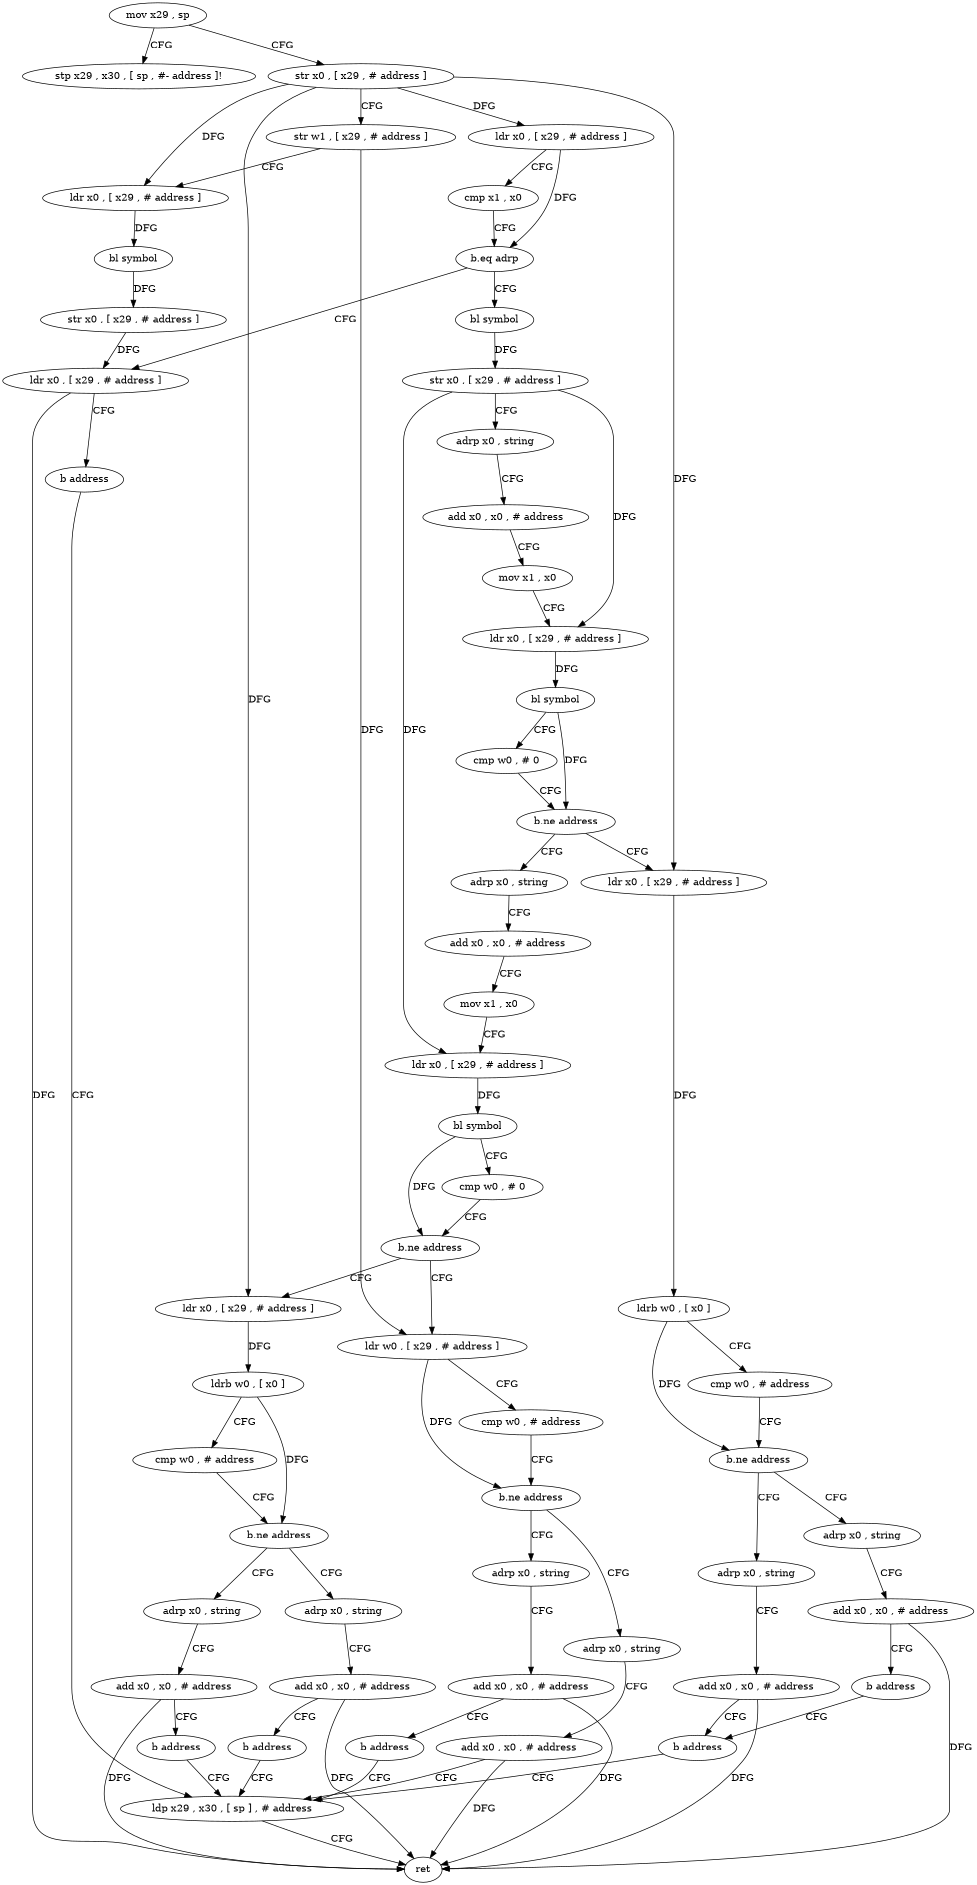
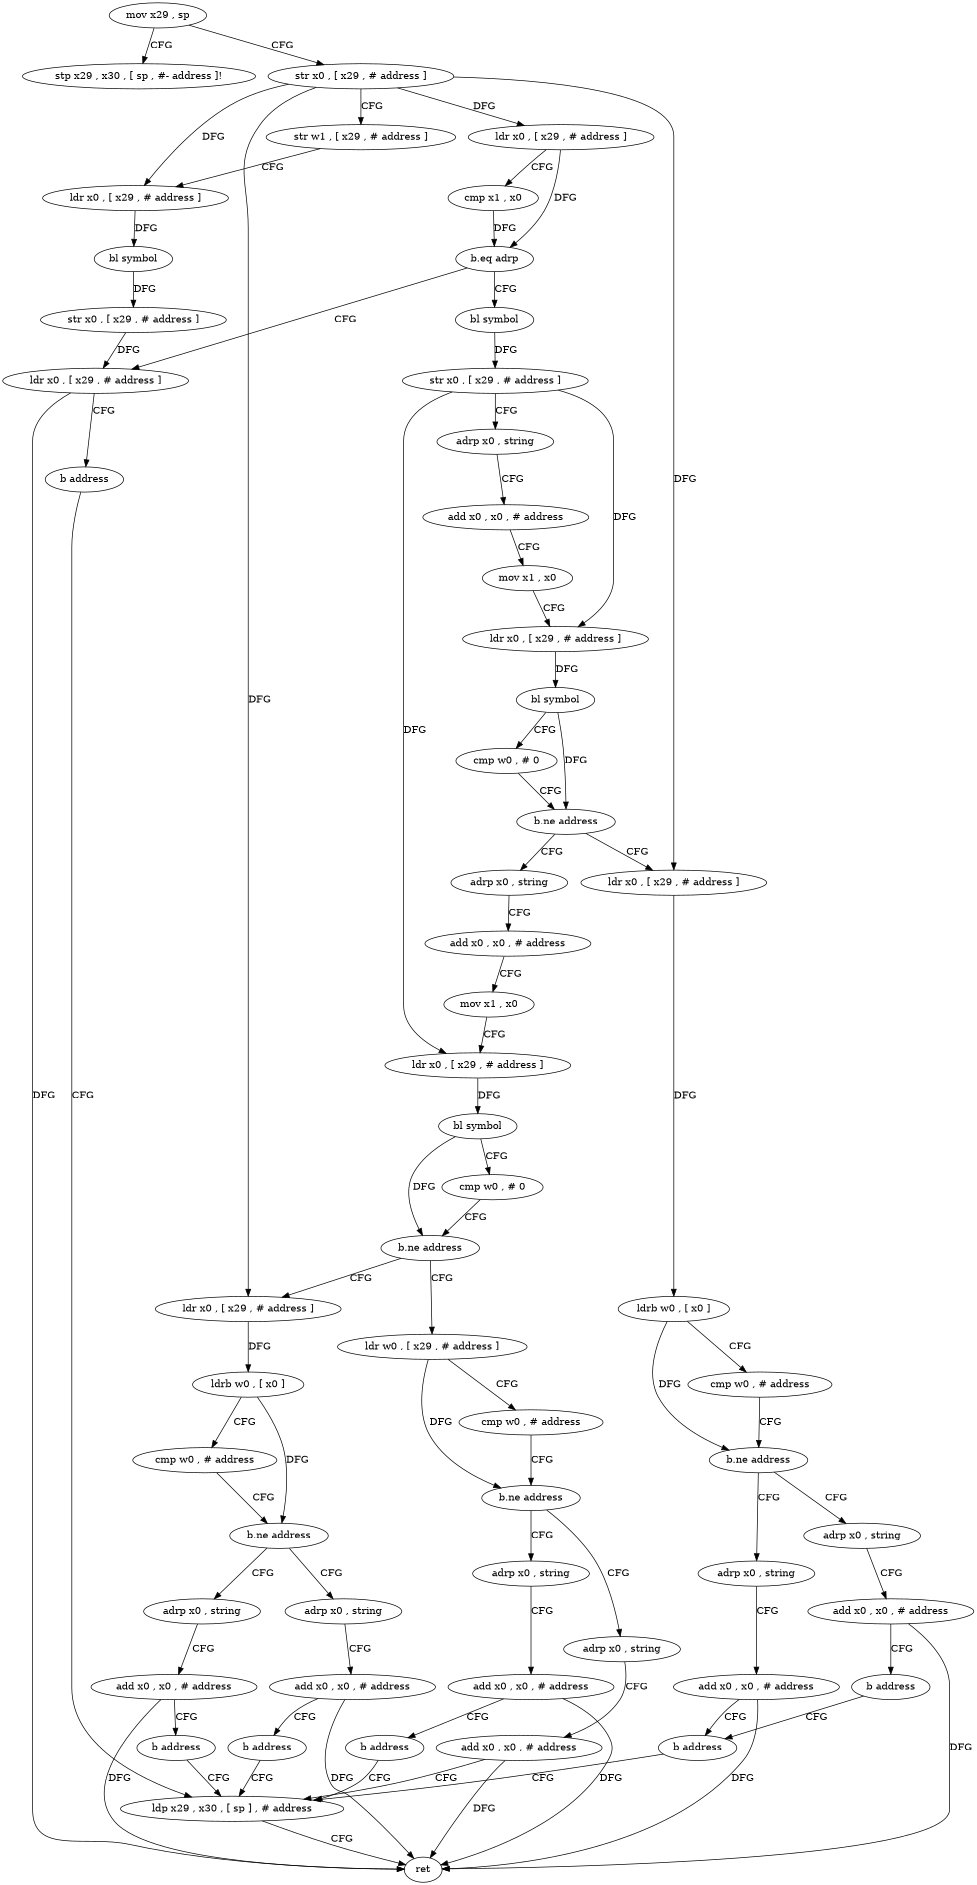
edge "cmp x1 , x0" -> "b.eq adrp": label "CFG" -> "DFG"
edge "str w1 , [ x29 , # address ]" -> "ldr w0 , [ x29 , # address ]": removed, label "DFG"
